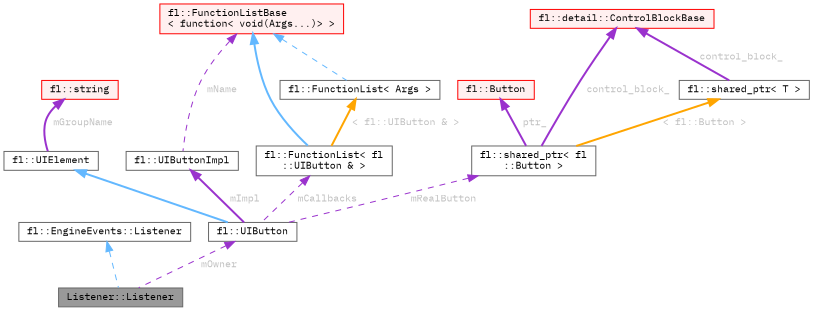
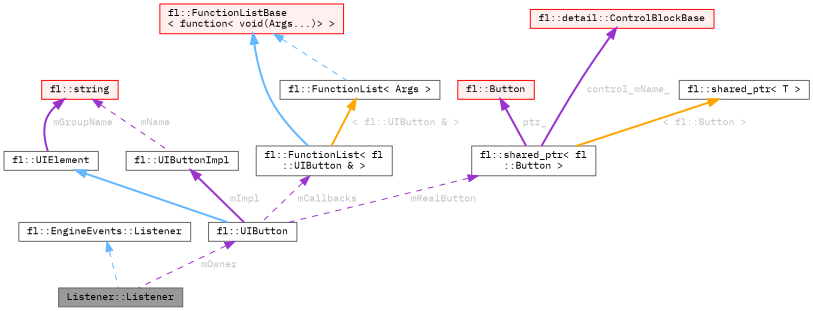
edge "fl::shared_ptr< T >" -> "fl::detail::ControlBlockBase": removed, label "control_block_"
edge "fl::shared_ptr< fl ::Button >" -> "fl::detail::ControlBlockBase": label " control_block_" -> " control_mName_"
edge "fl::UIButtonImpl" -> "fl::FunctionListBase < function< void(Args...)> >": now "fl::UIButtonImpl" -> "fl::string"
